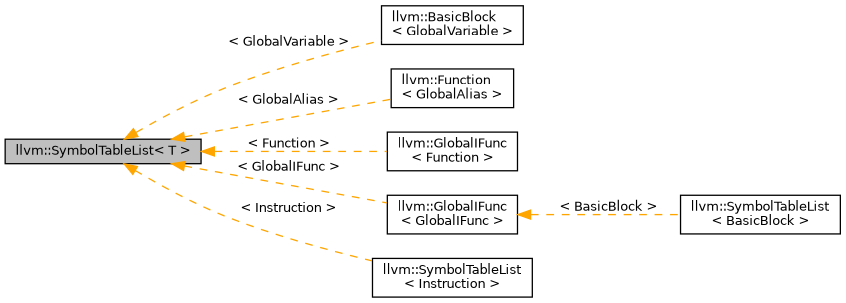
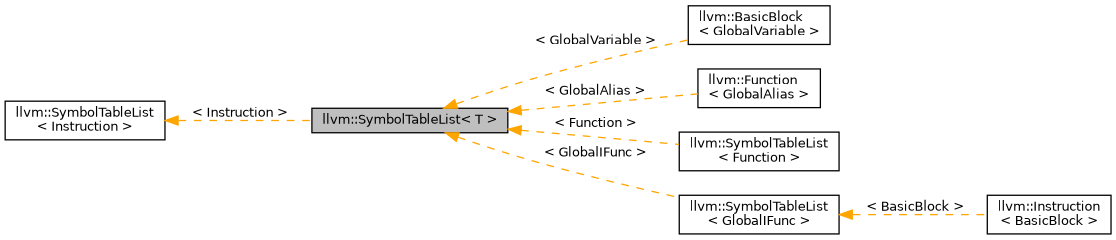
node "llvm::GlobalIFunc < Function >": label "llvm::GlobalIFunc < Function >" -> "llvm::SymbolTableList < Function >"
node "llvm::GlobalIFunc < GlobalIFunc >": label "llvm::GlobalIFunc < GlobalIFunc >" -> "llvm::SymbolTableList < GlobalIFunc >"
node "llvm::SymbolTableList < BasicBlock >": label "llvm::SymbolTableList < BasicBlock >" -> "llvm::Instruction < BasicBlock >"
edge "llvm::SymbolTableList < Instruction >" -> "llvm::SymbolTableList< T >": reversed
